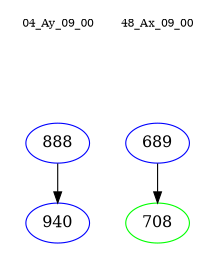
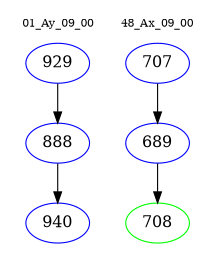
cluster "04_Ay_09_00": label "04_Ay_09_00" -> "01_Ay_09_00"
node "929": added
node "707": added
